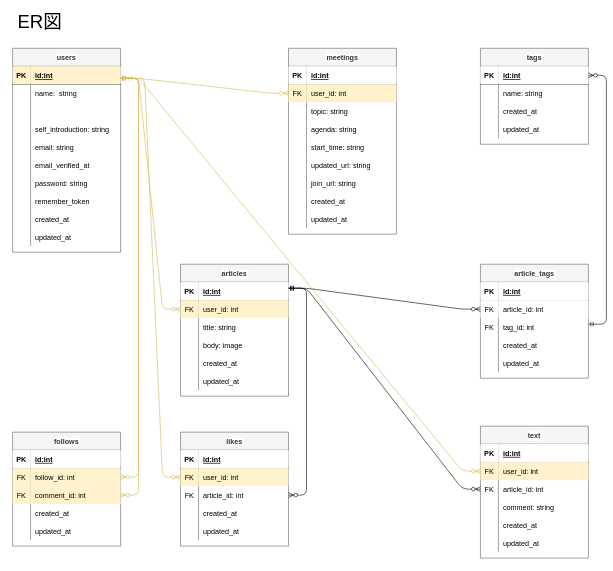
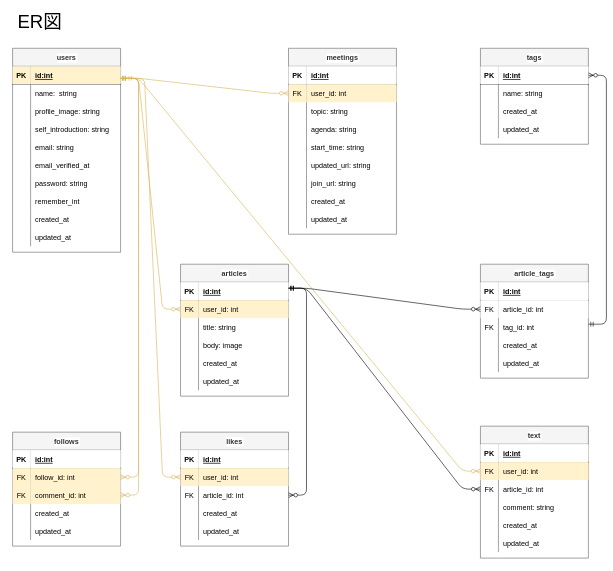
node "profile_image: string": added
node "remember_token": label "remember_token" -> "remember_int"
